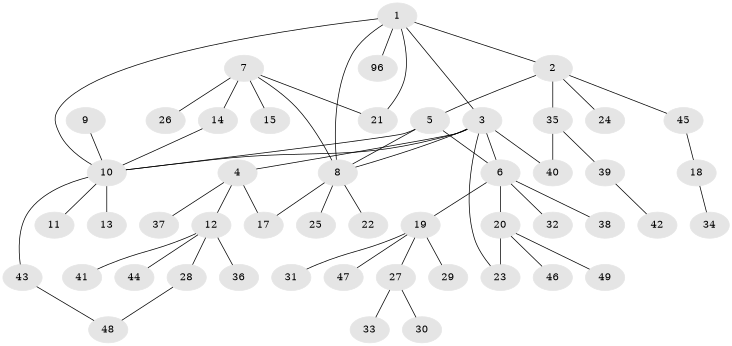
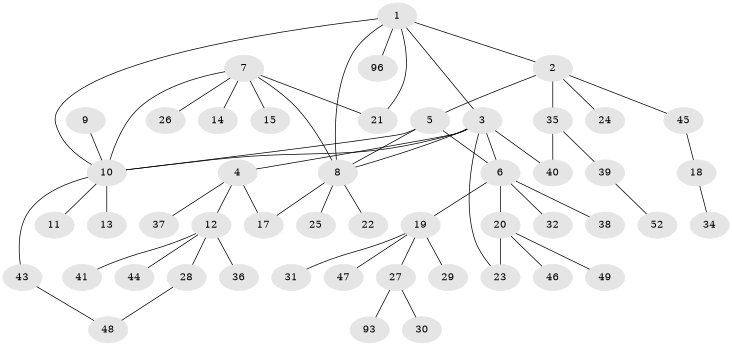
edge "14" -- "10": now "7" -- "10"
node "42": label "42" -> "52"
node "33": label "33" -> "93"
